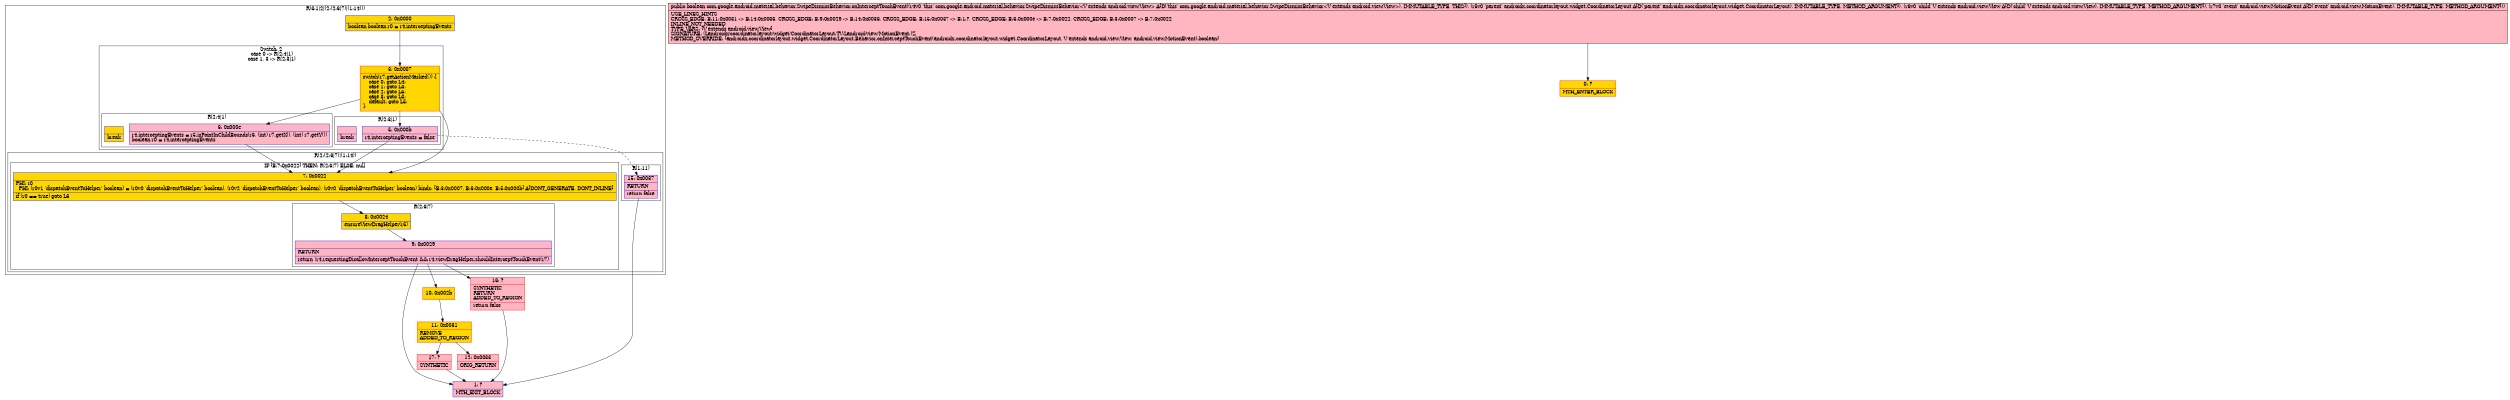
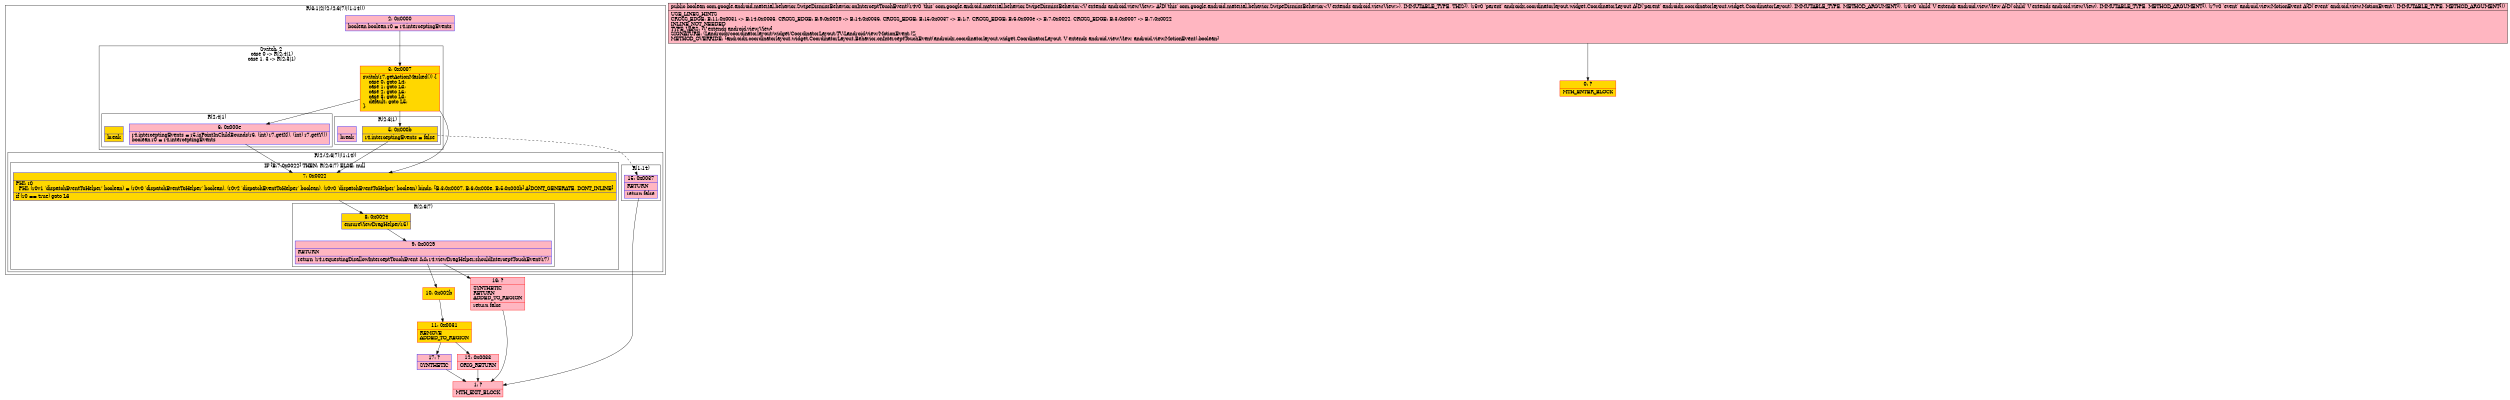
node "2: 0x0000": fillcolor gold -> lightpink
node "5: 0x000b": fillcolor lightpink -> gold
cluster "R(1:11)": label "R(1:11)" -> "R(1:14)"
edge "9: 0x0029" -> "1: ?": now "12: 0x0033" -> "1: ?"
node "17: ?": color red -> blue
node "1: ?": color blue -> red
